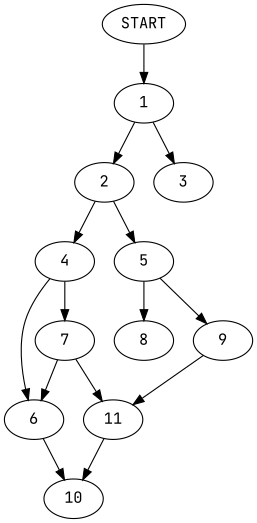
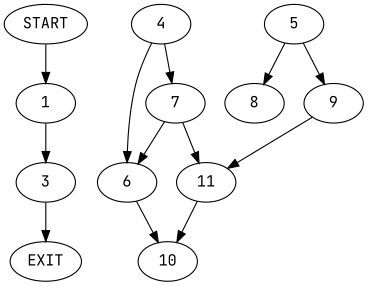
node "2": removed
node "EXIT": added
